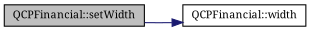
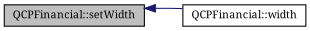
edge "QCPFinancial::setWidth" -> "QCPFinancial::width": reversed
